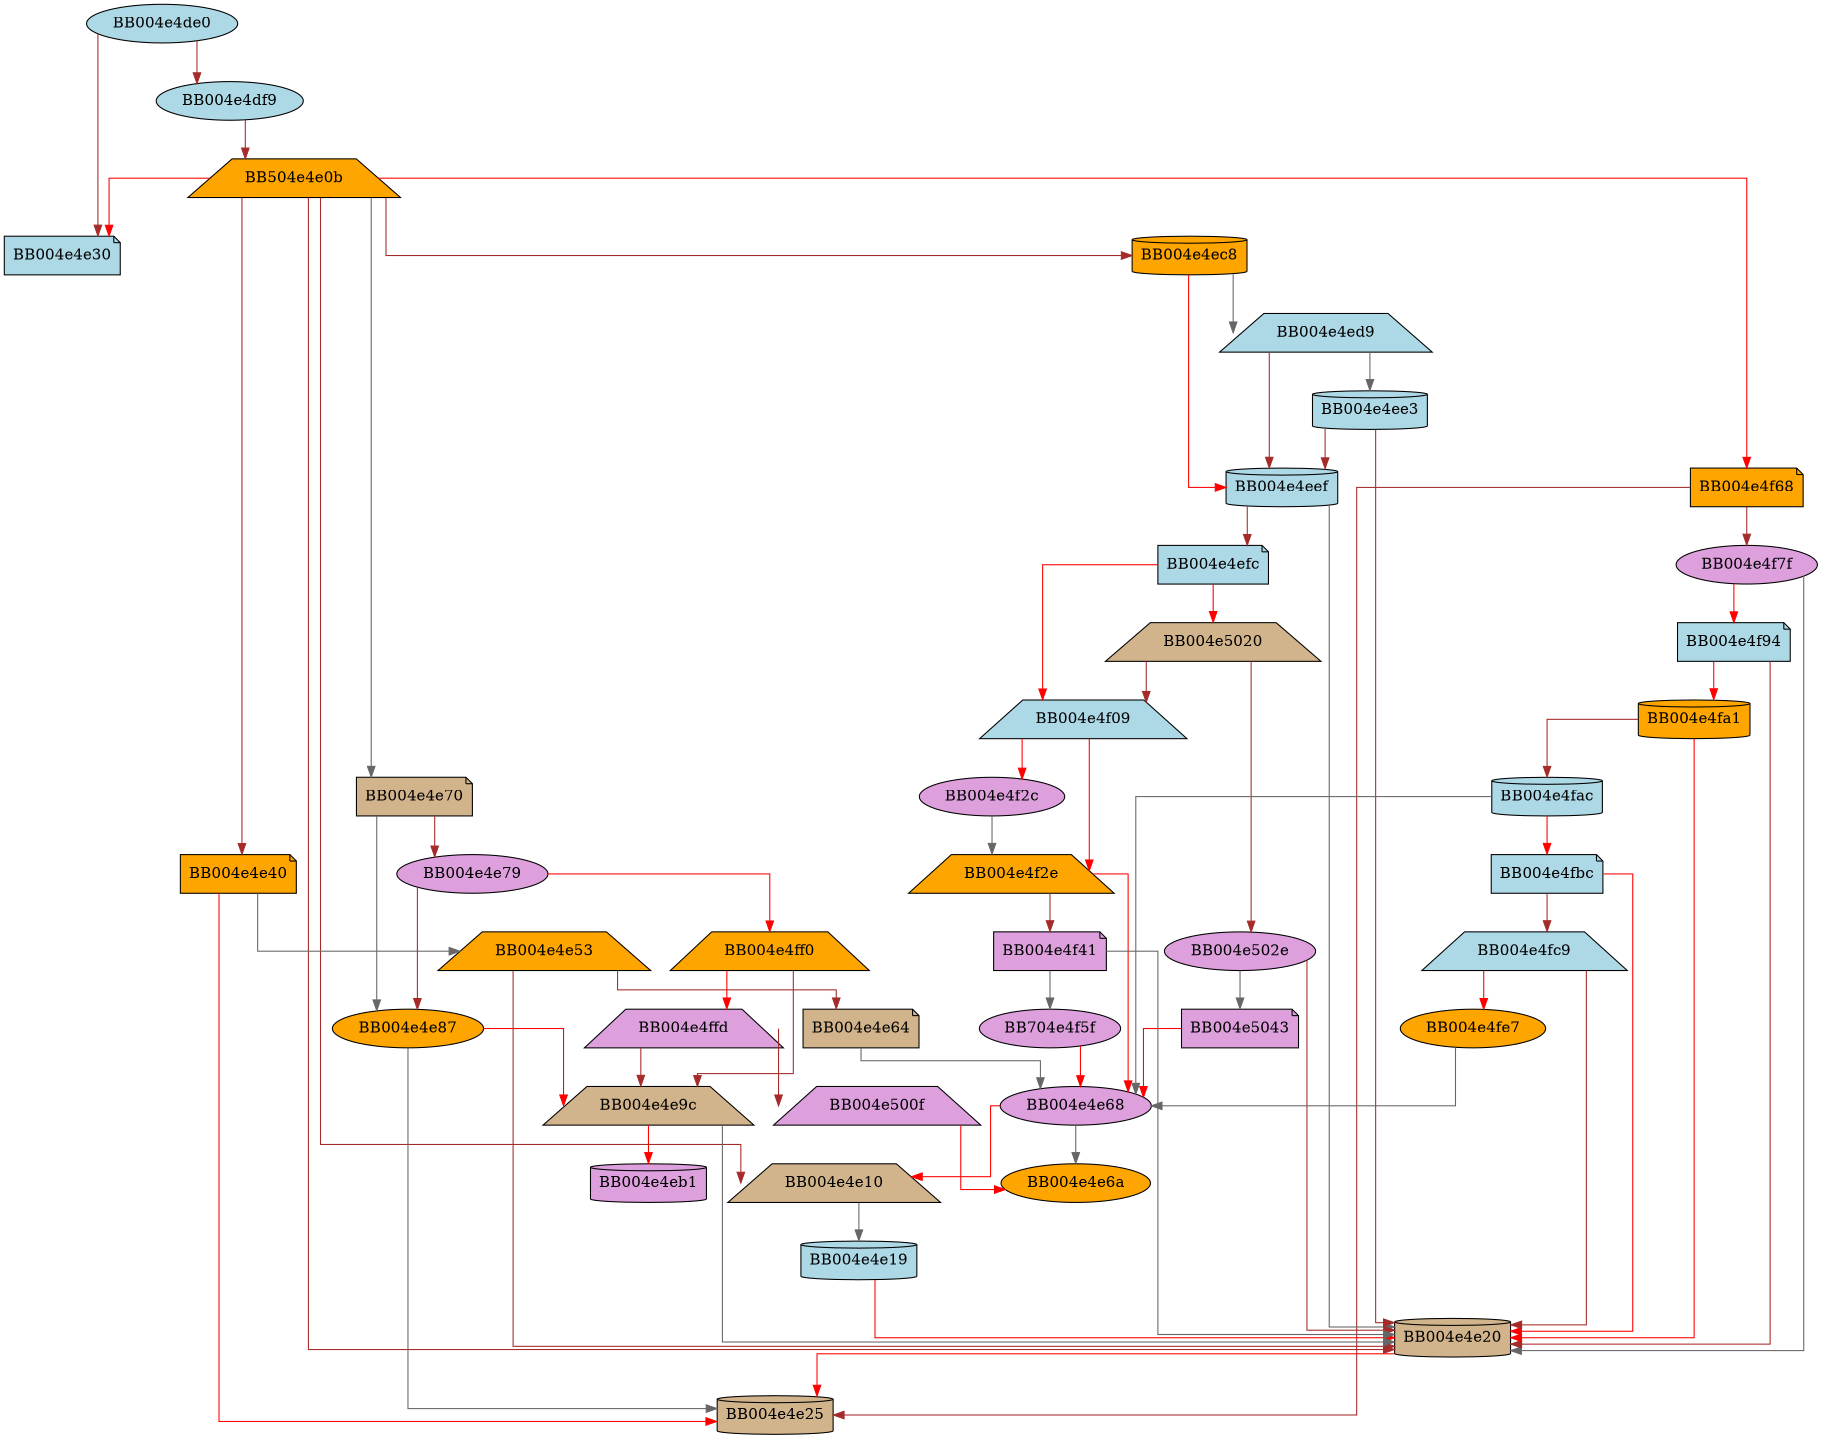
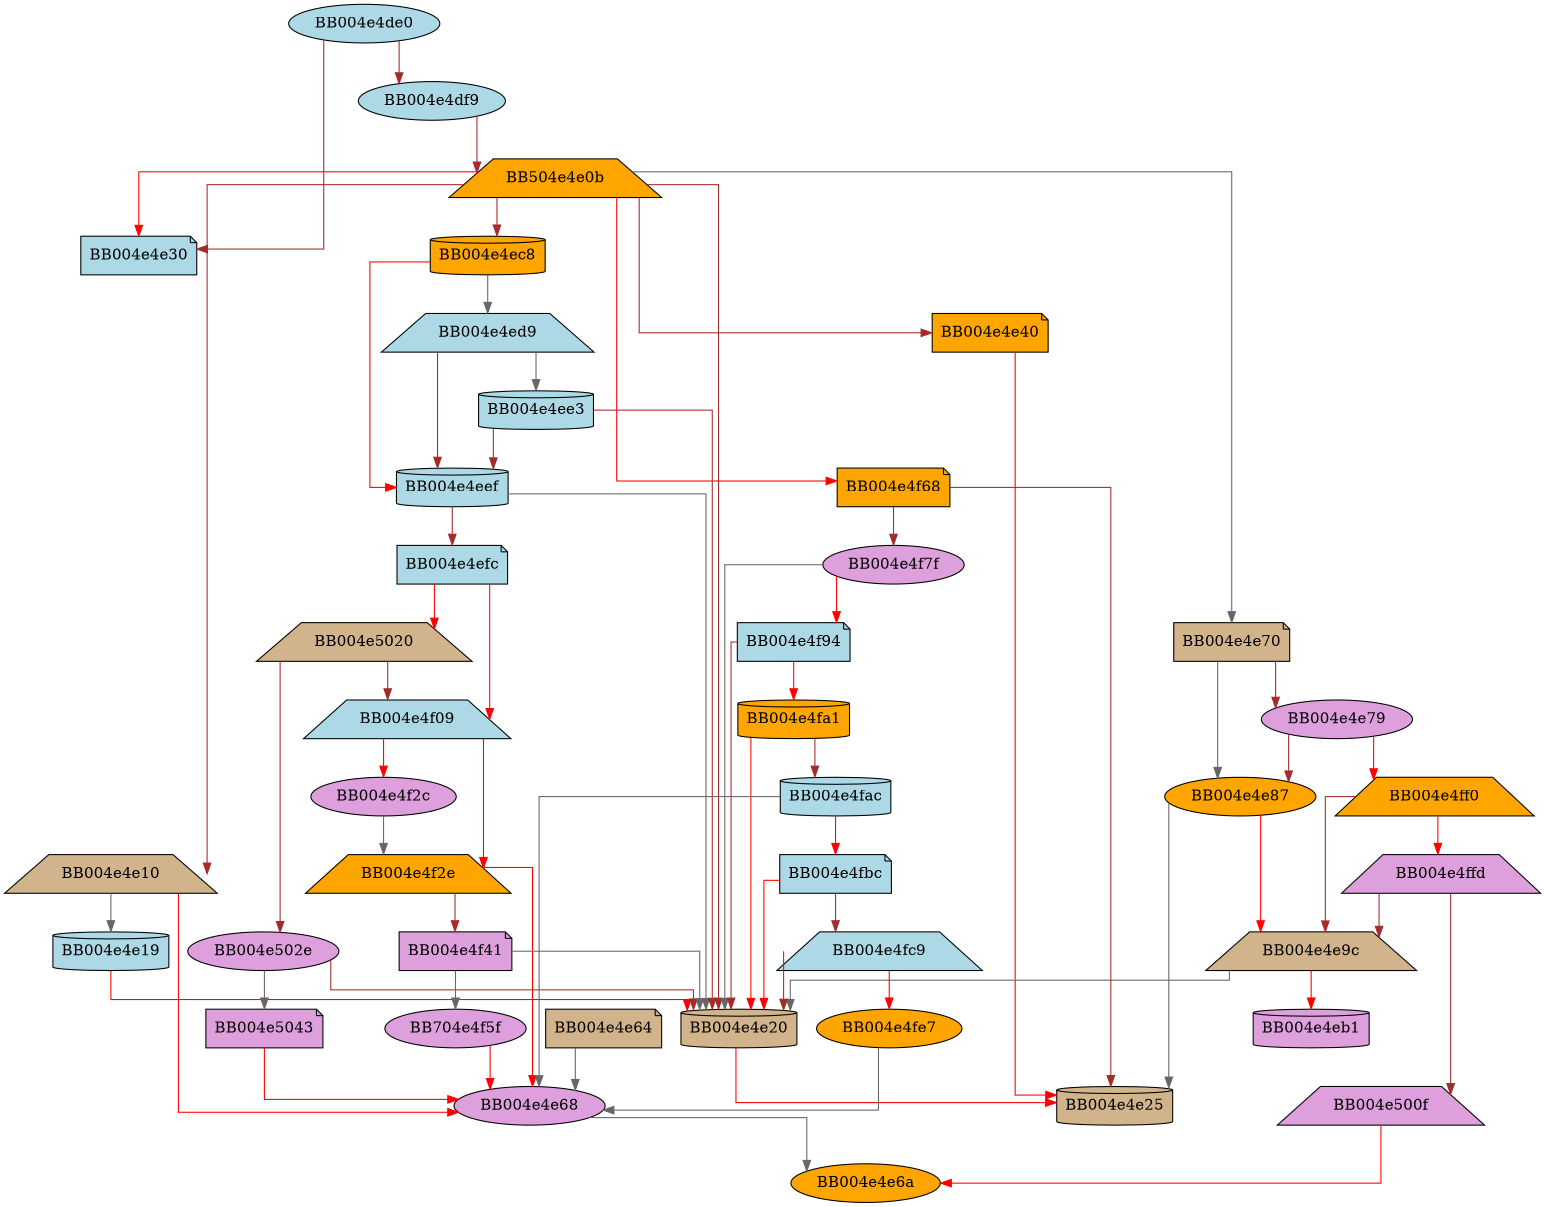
node "BB004e4e53": removed
edge "BB004e4e68" -> "BB004e4e10": reversed
